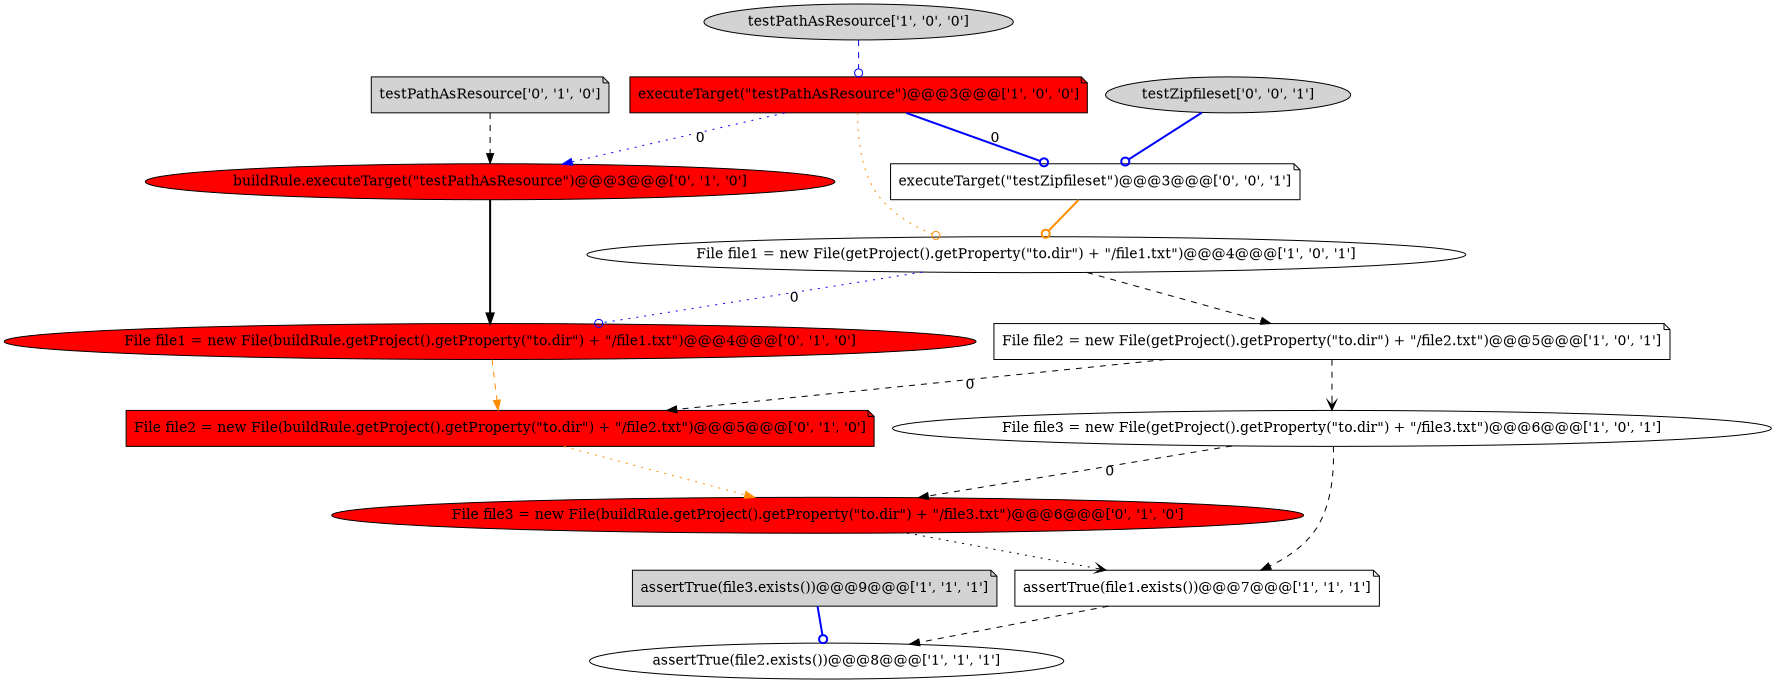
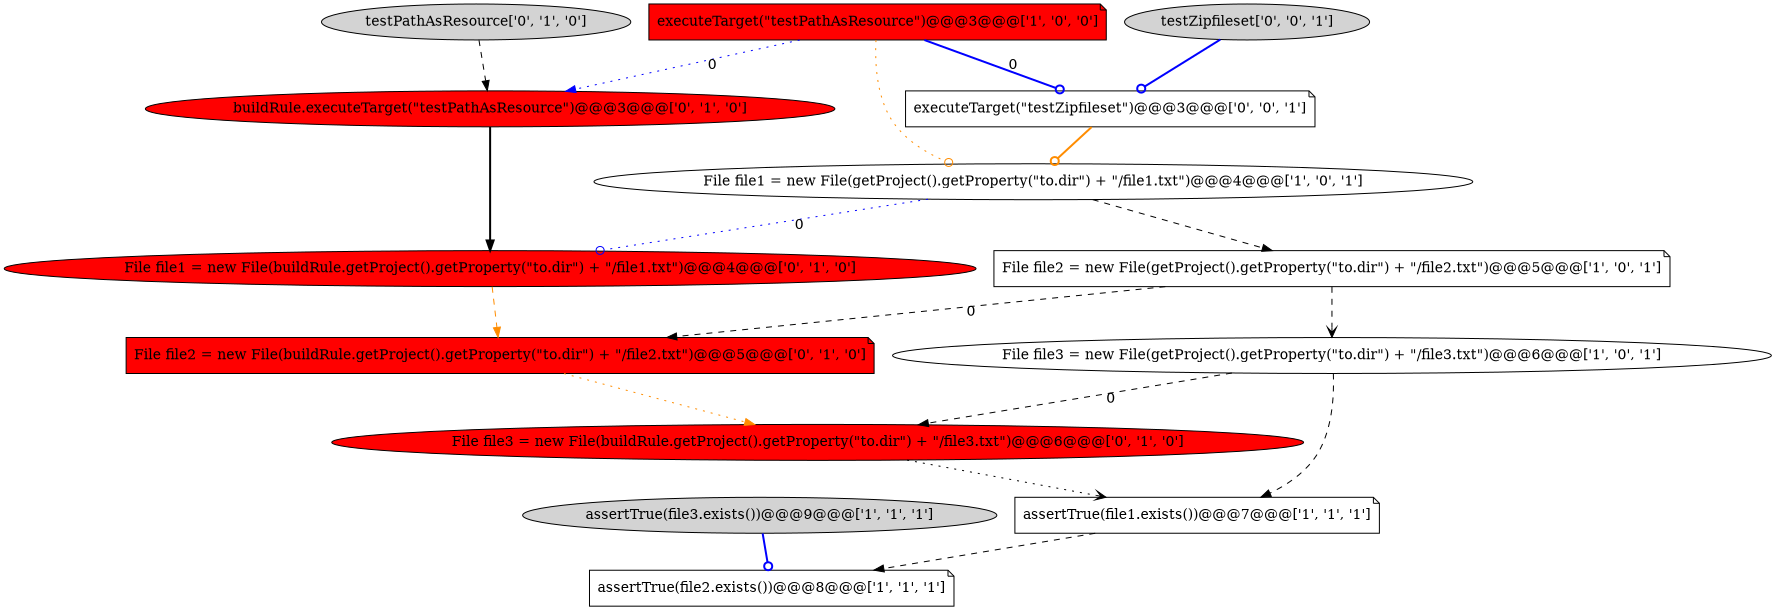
node "testPathAsResource['1', '0', '0']": removed
node "testPathAsResource['0', '1', '0']": shape note -> ellipse
node "assertTrue(file3.exists())@@@9@@@['1', '1', '1']": shape note -> ellipse
node "assertTrue(file2.exists())@@@8@@@['1', '1', '1']": shape ellipse -> note
